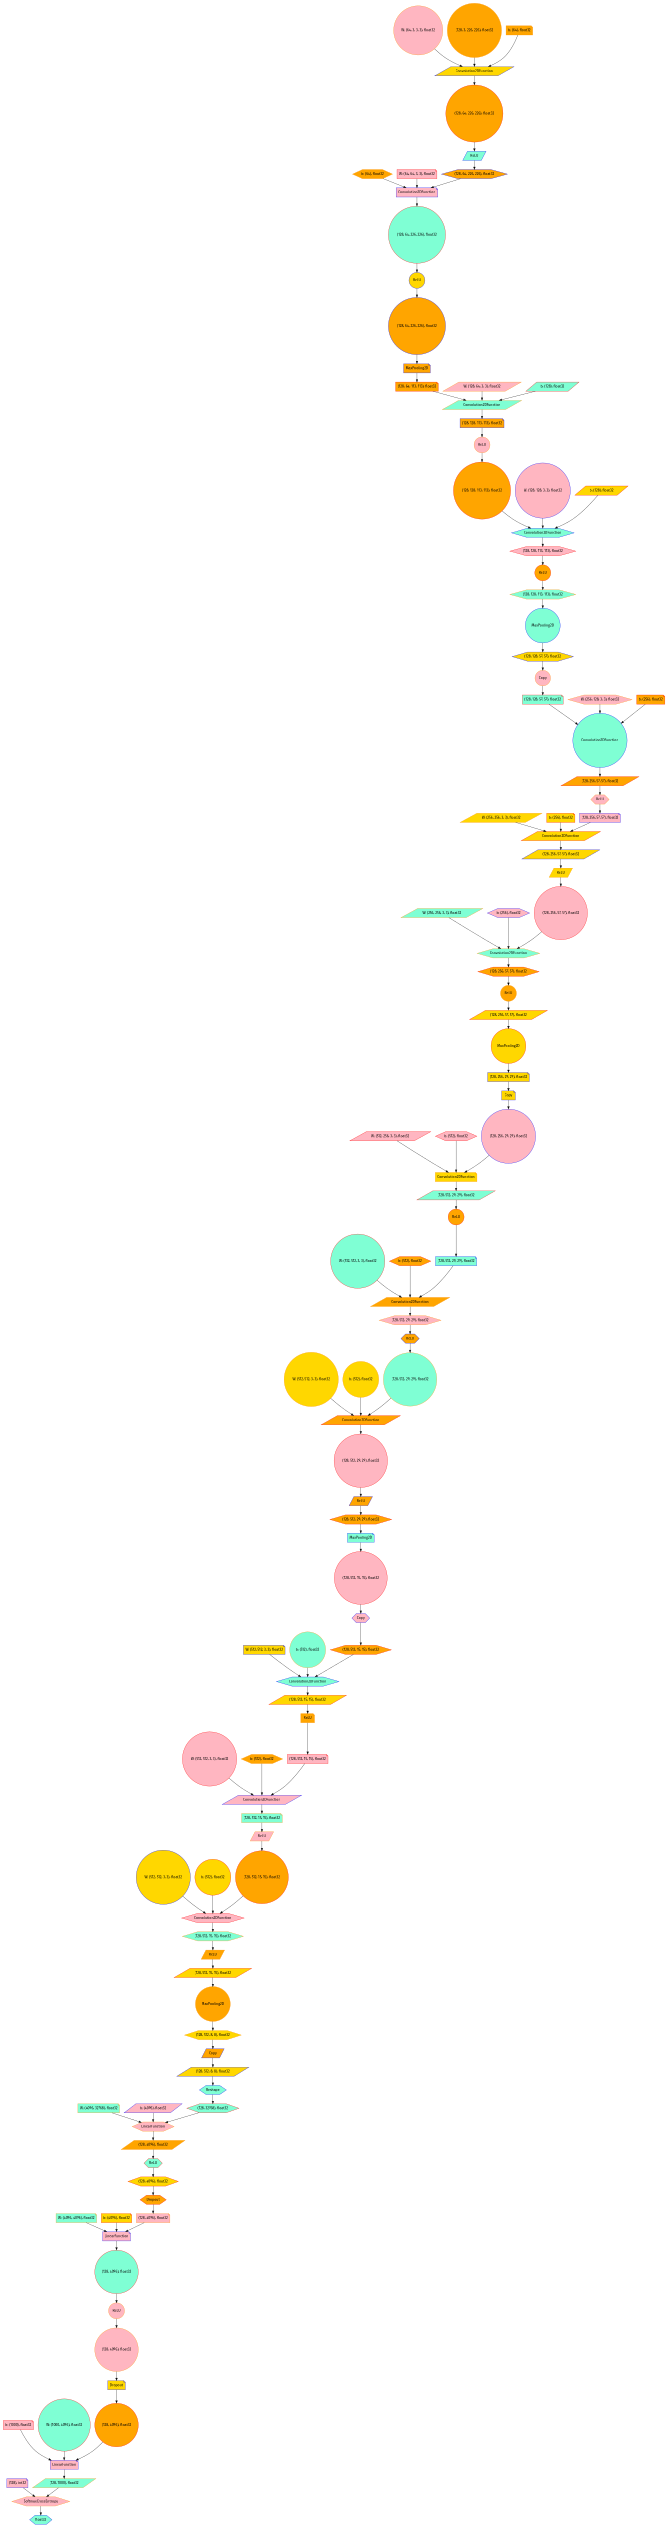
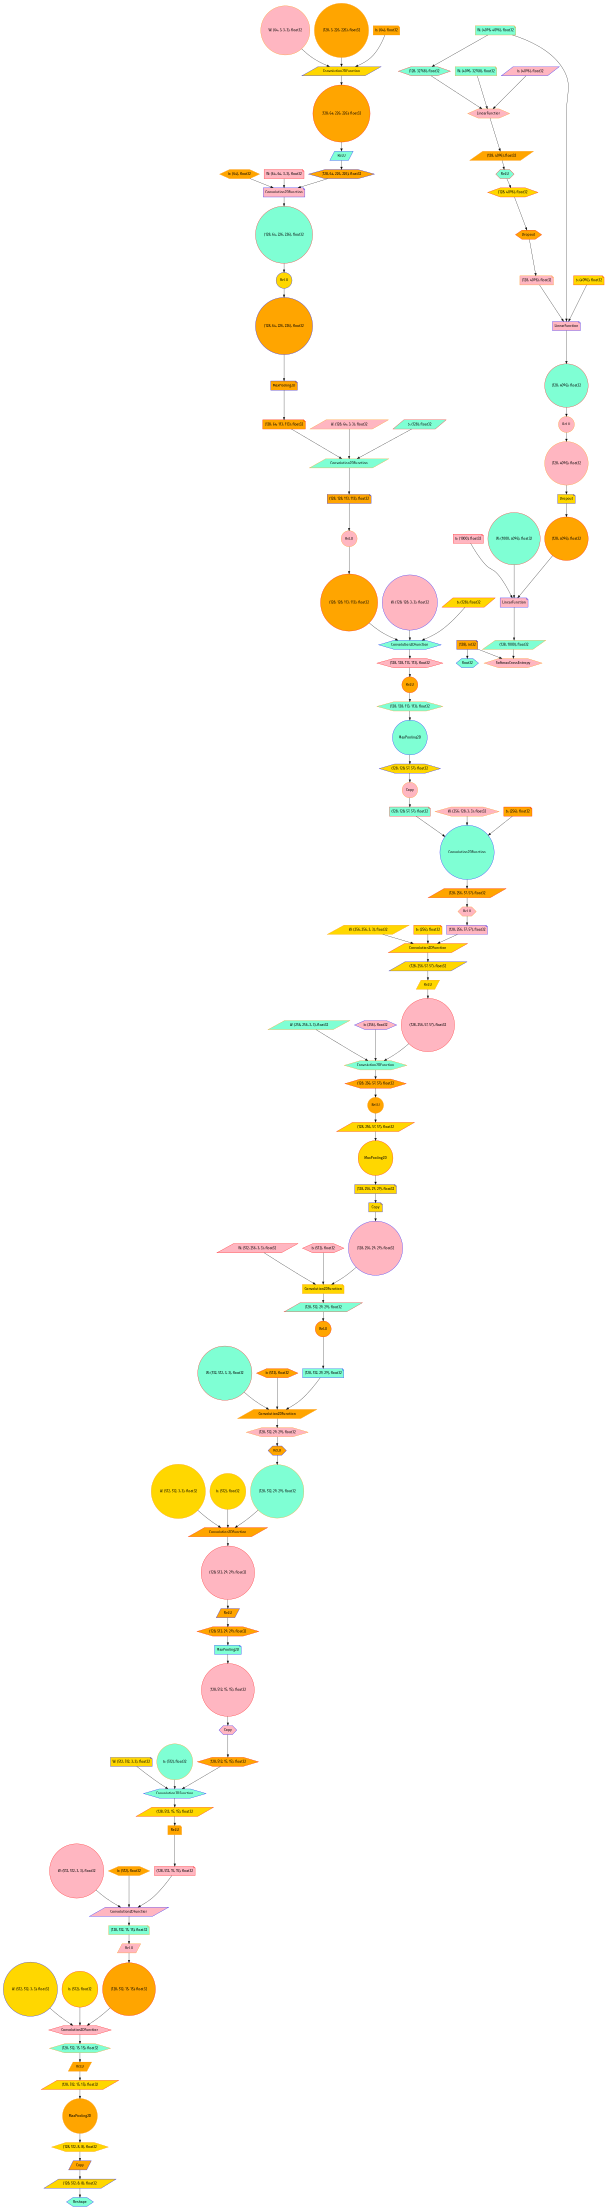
edge "Reshape" -> "(128, 32768), float32": now "W: (4096, 4096), float32" -> "(128, 32768), float32"
node "(128), int32": fillcolor lightpink -> orange
edge "SoftmaxCrossEntropy" -> "float32": now "(128), int32" -> "float32"
